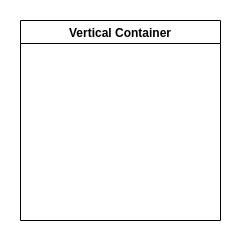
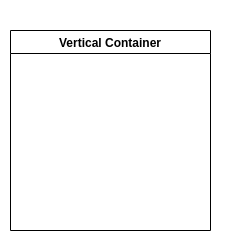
node "Vertical Container": moved (121, 121) -> (111, 131)
